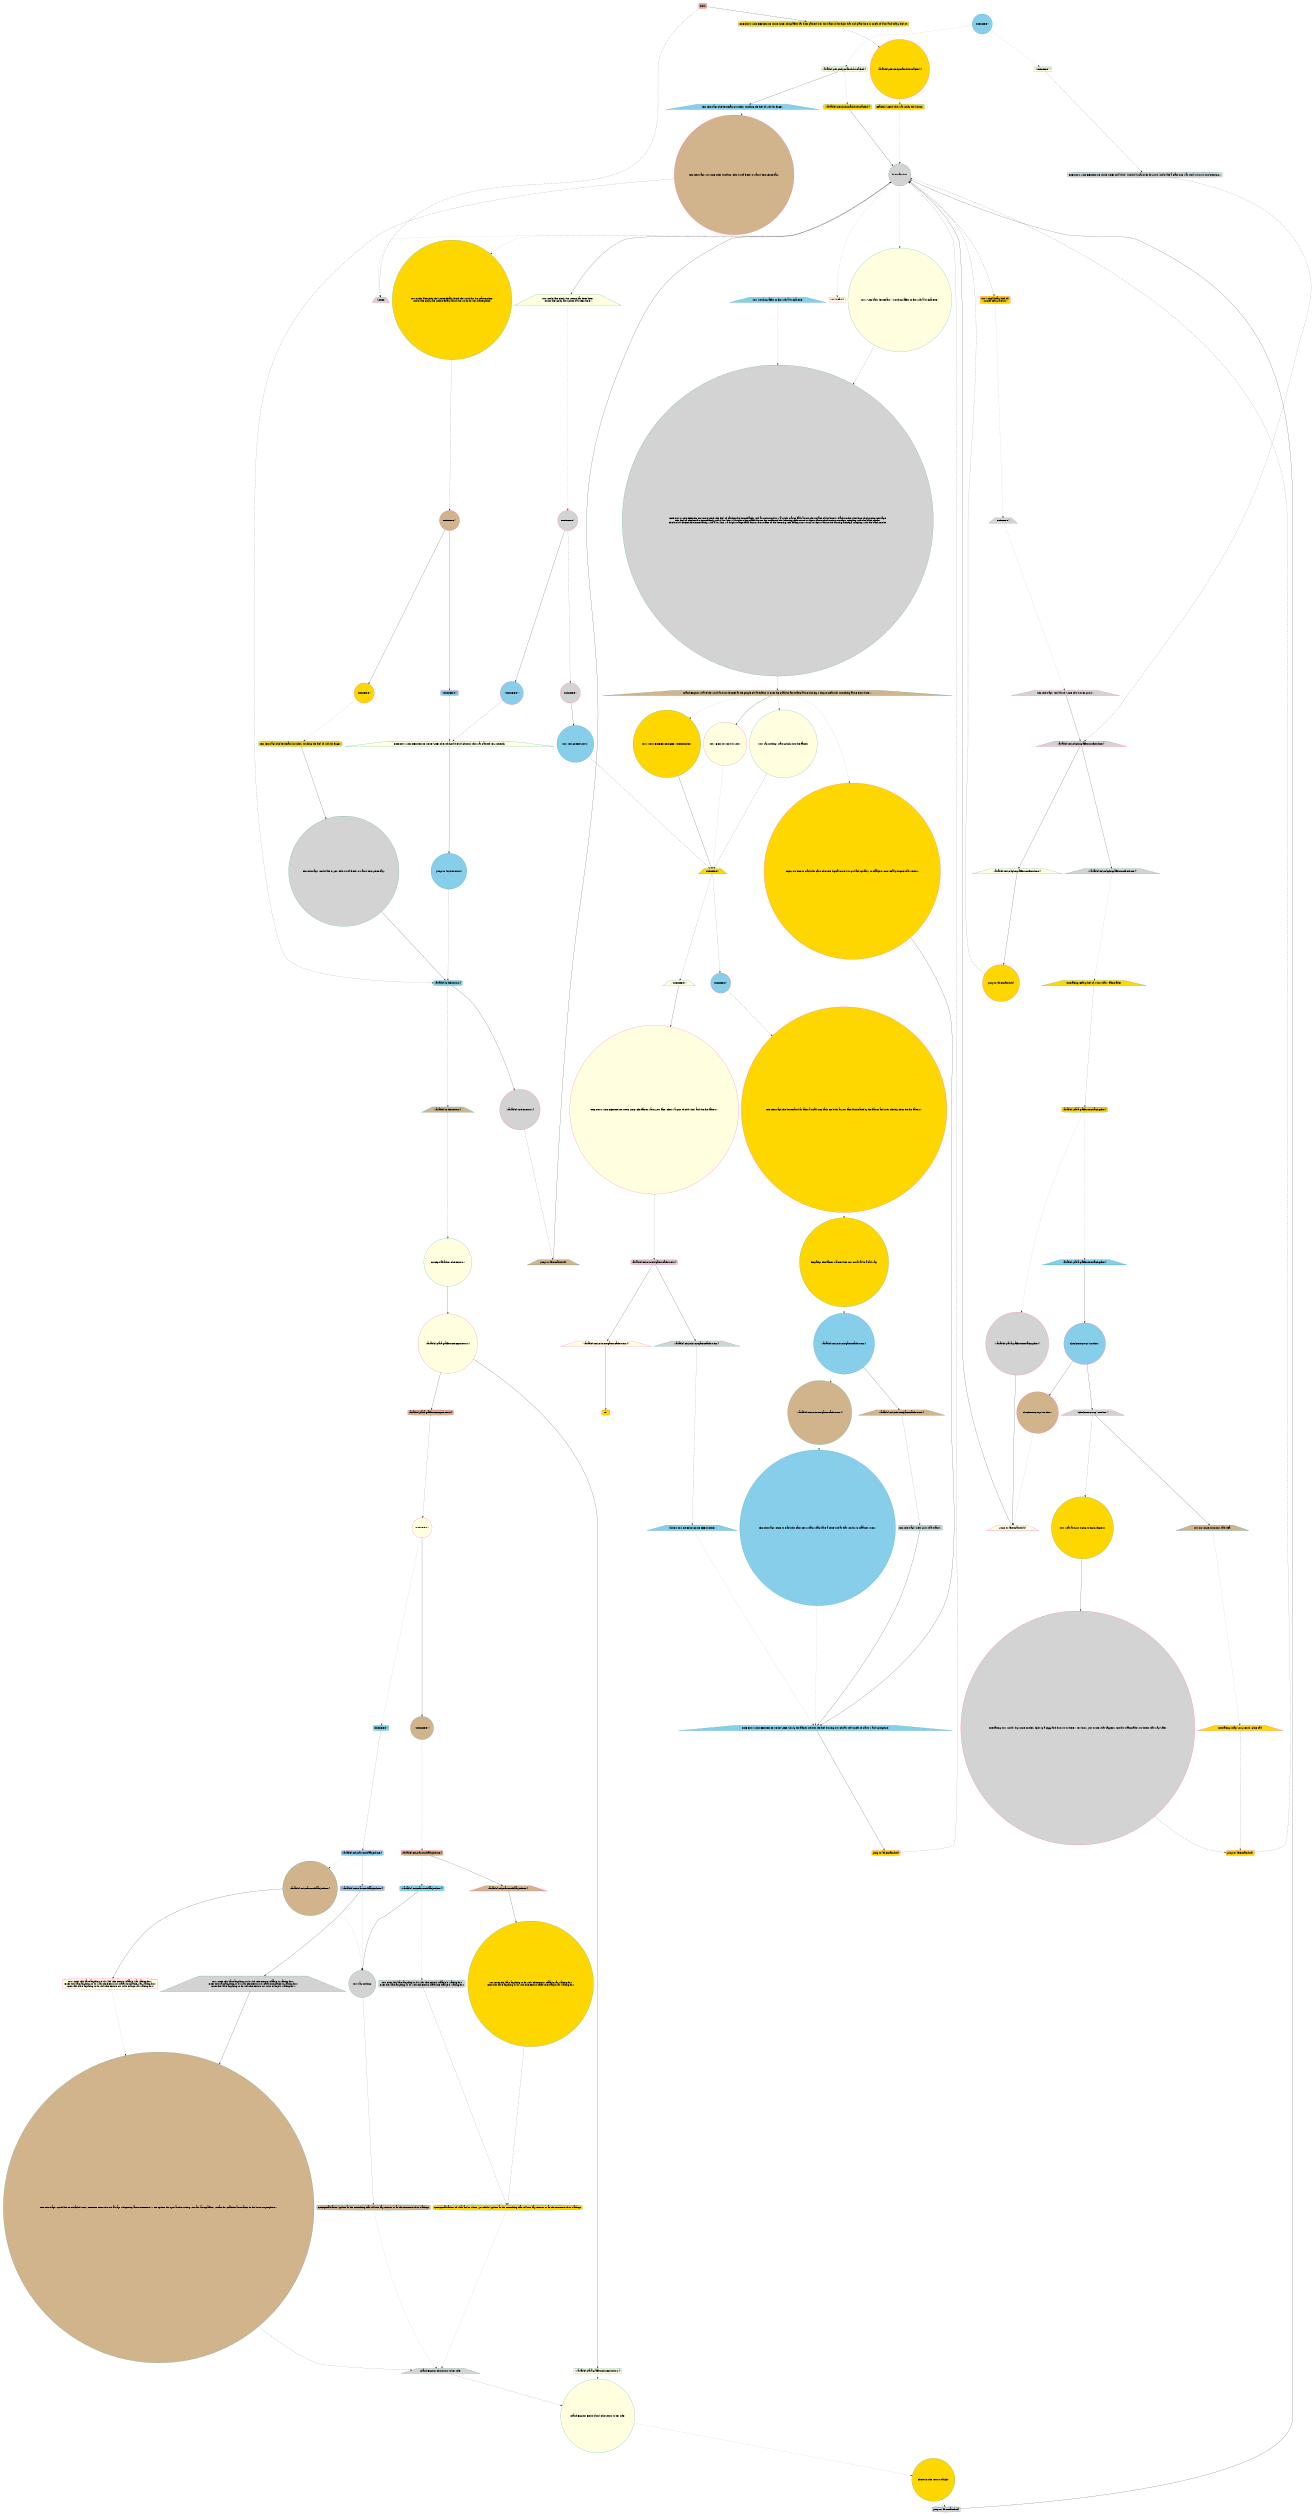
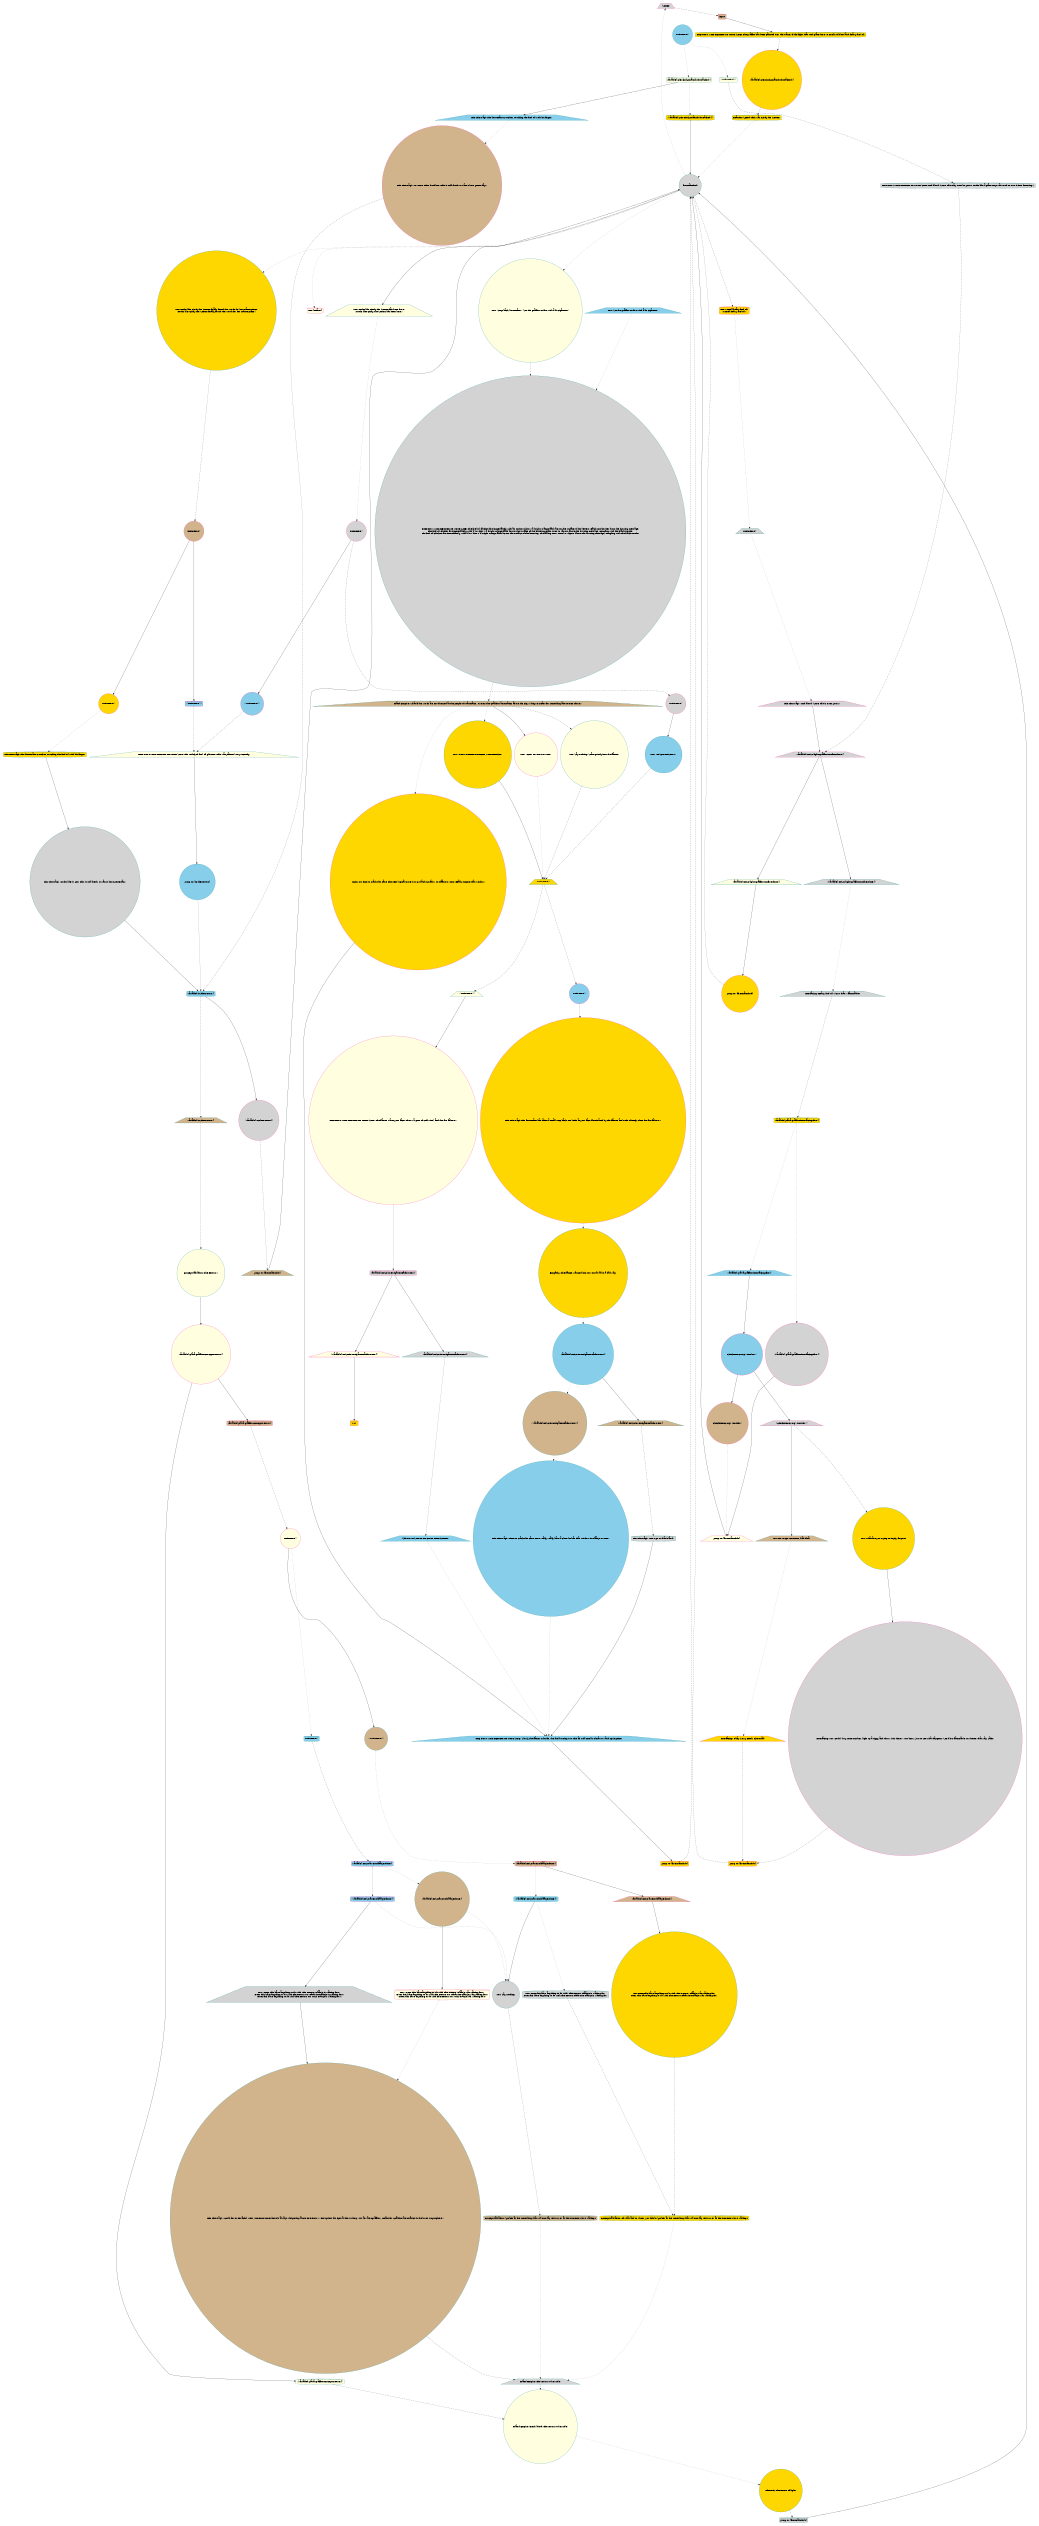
edge "input" -> "START": reversed
node "Interfacing: Heavy fuel oil -- isn't that... flammable?": fillcolor gold -> lightgrey
